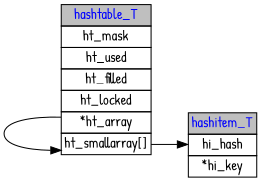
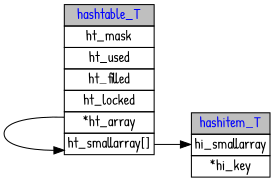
node "hashitem_T": text "hi_hash" -> "hi_smallarray"
